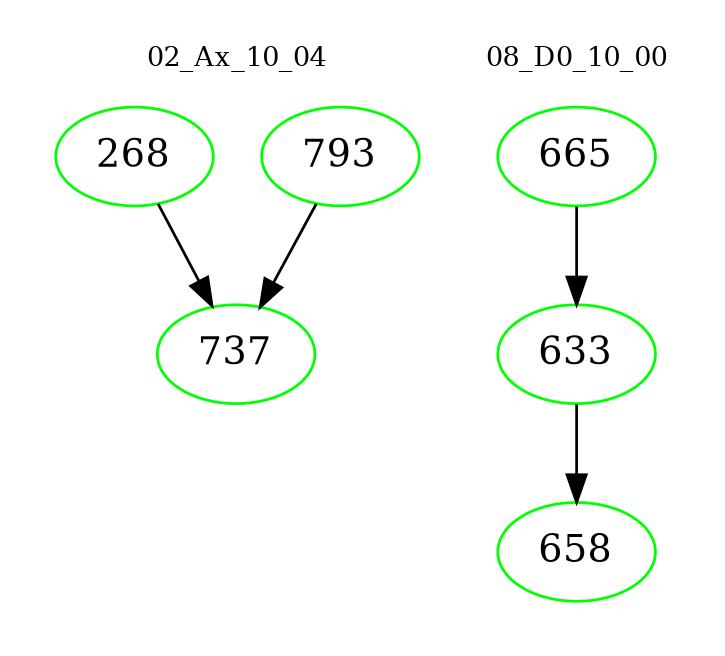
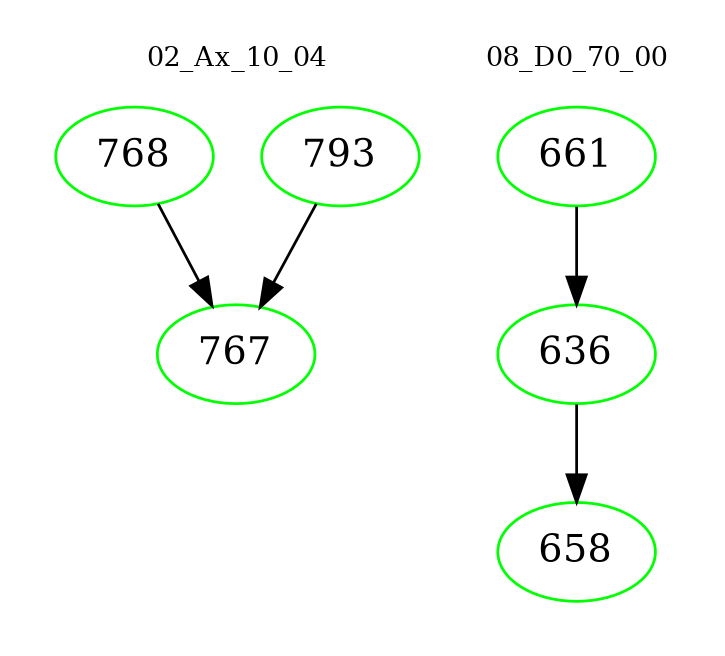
cluster "08_D0_10_00": label "08_D0_10_00" -> "08_D0_70_00"
node "268": label "268" -> "768"
node "665": label "665" -> "661"
node "737": label "737" -> "767"
node "633": label "633" -> "636"
